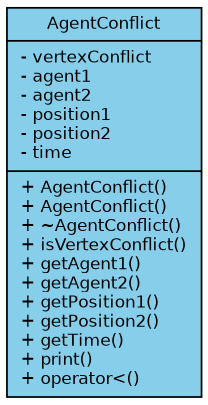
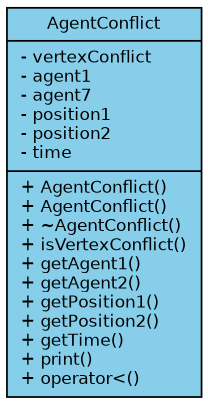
node "AgentConflict": text "- agent2" -> "- agent7"
